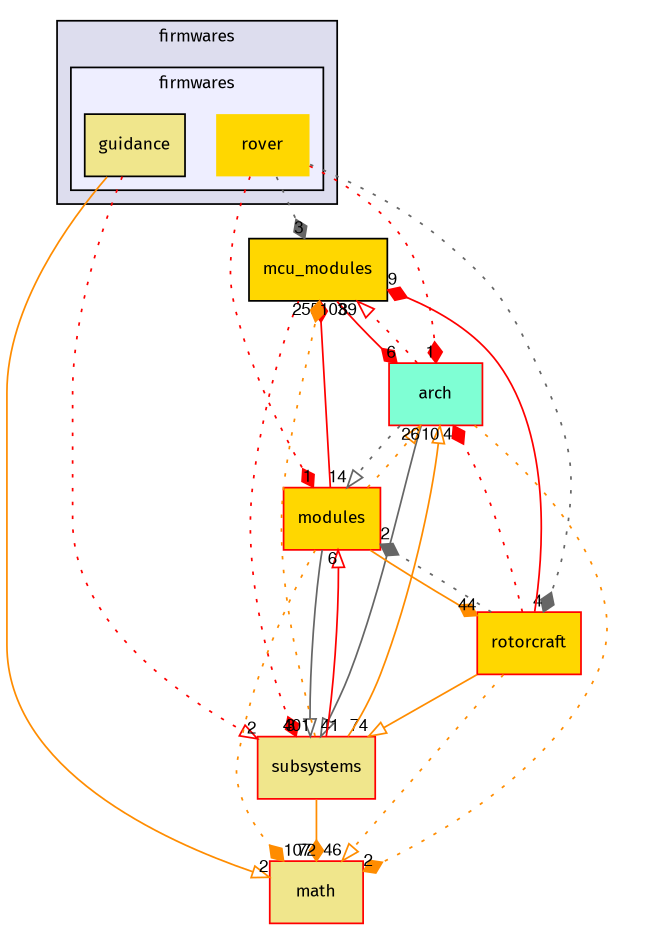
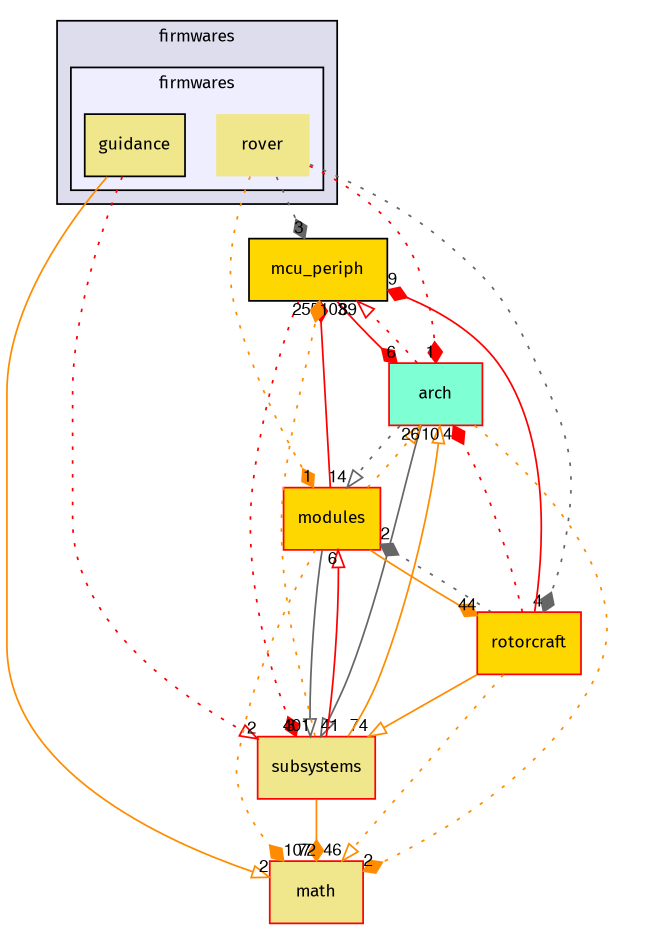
node "rover": fillcolor gold -> khaki
node "mcu_modules": label "mcu_modules" -> "mcu_periph"
edge "rover" -> "modules": color red -> darkorange
